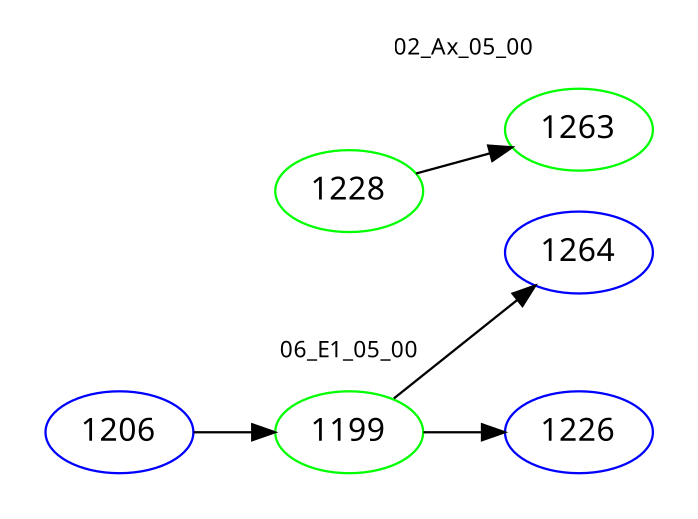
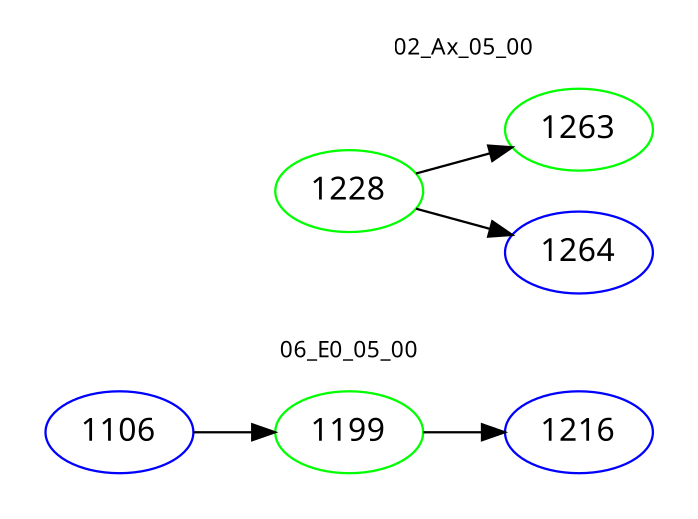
edge "1199" -> "1264": now "1228" -> "1264"
cluster "06_E1_05_00": label "06_E1_05_00" -> "06_E0_05_00"
node "1206": label "1206" -> "1106"
node "1226": label "1226" -> "1216"
